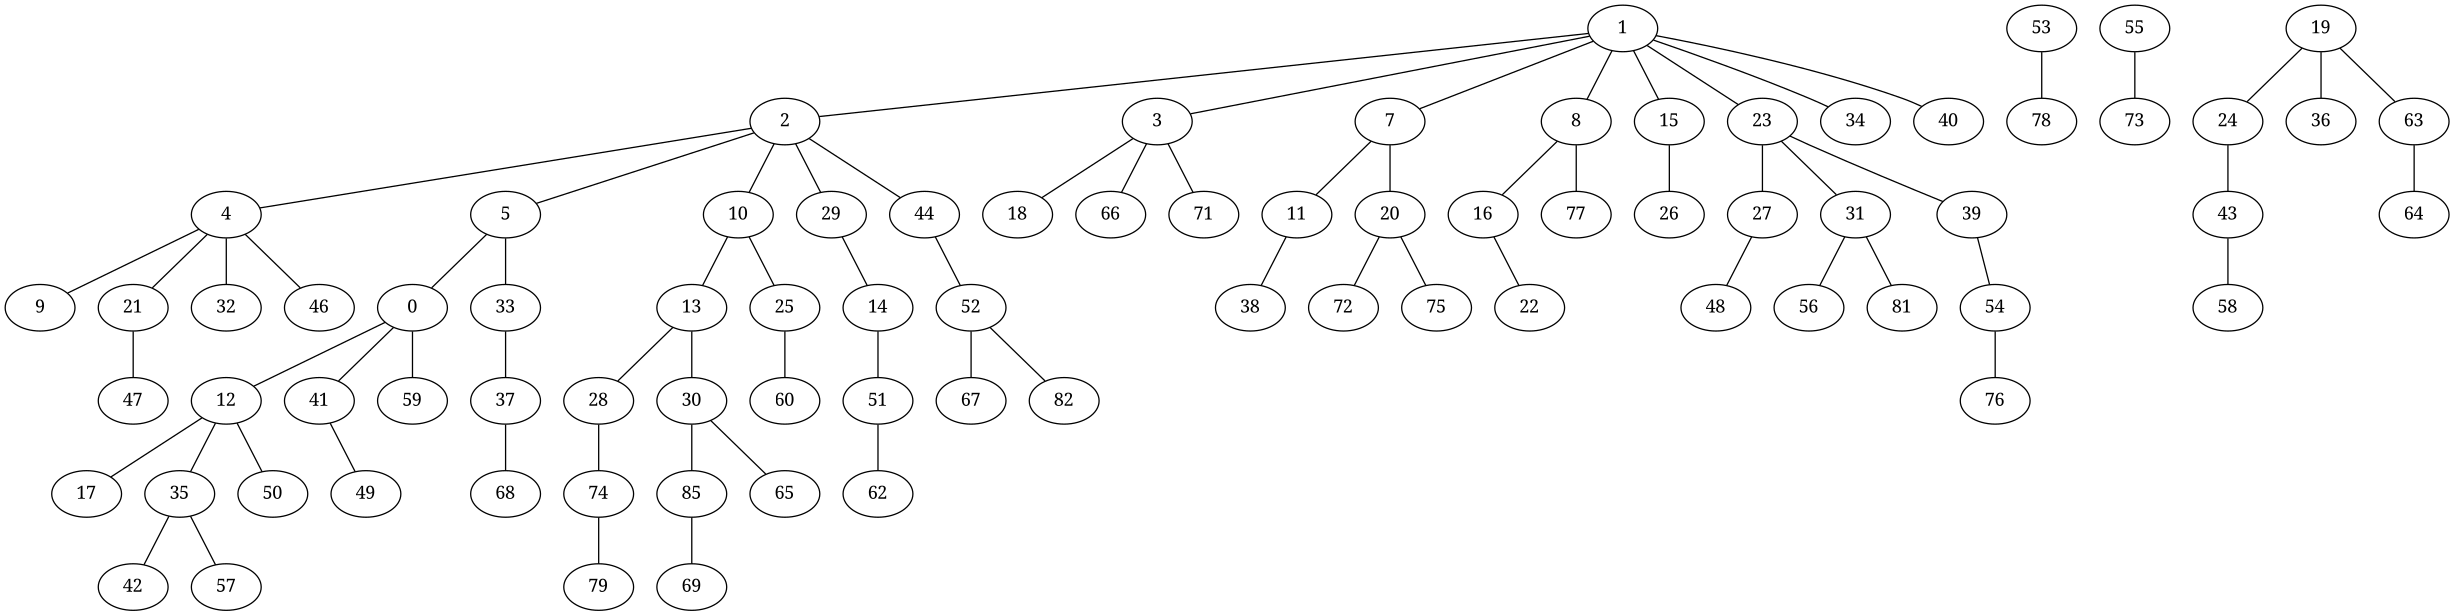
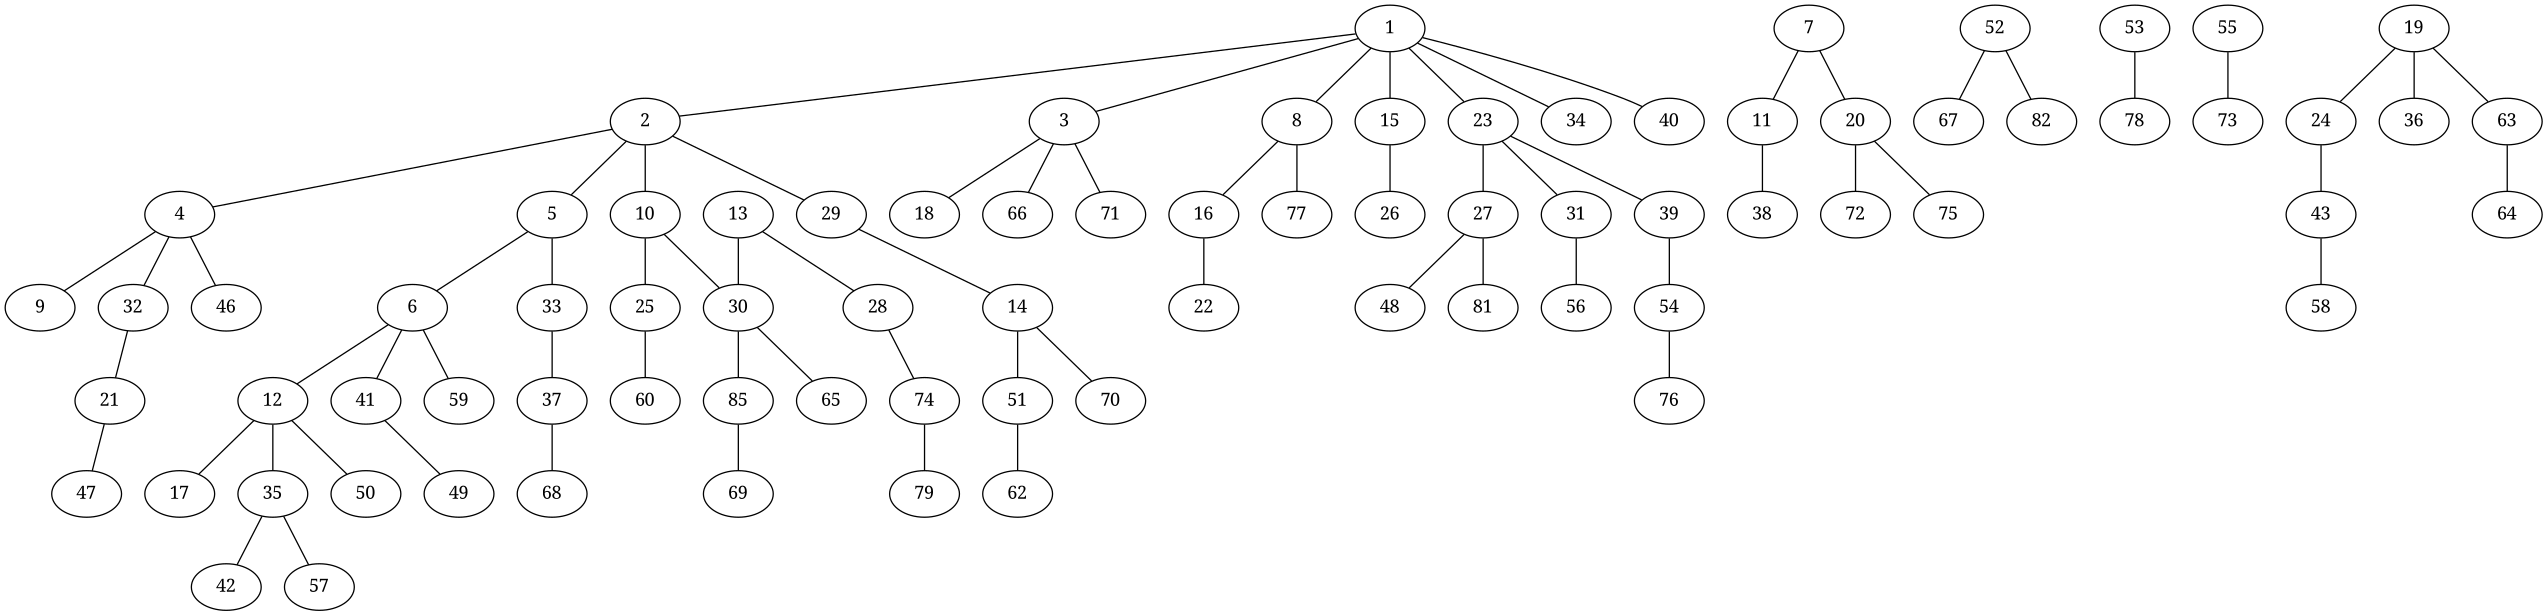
edge "1" -- "7": removed
node "44": removed
edge "4" -- "21": now "32" -- "21"
edge "10" -- "13": now "10" -- "30"
edge "31" -- "81": now "27" -- "81"
node "0": label "0" -> "6"
node "70": added
